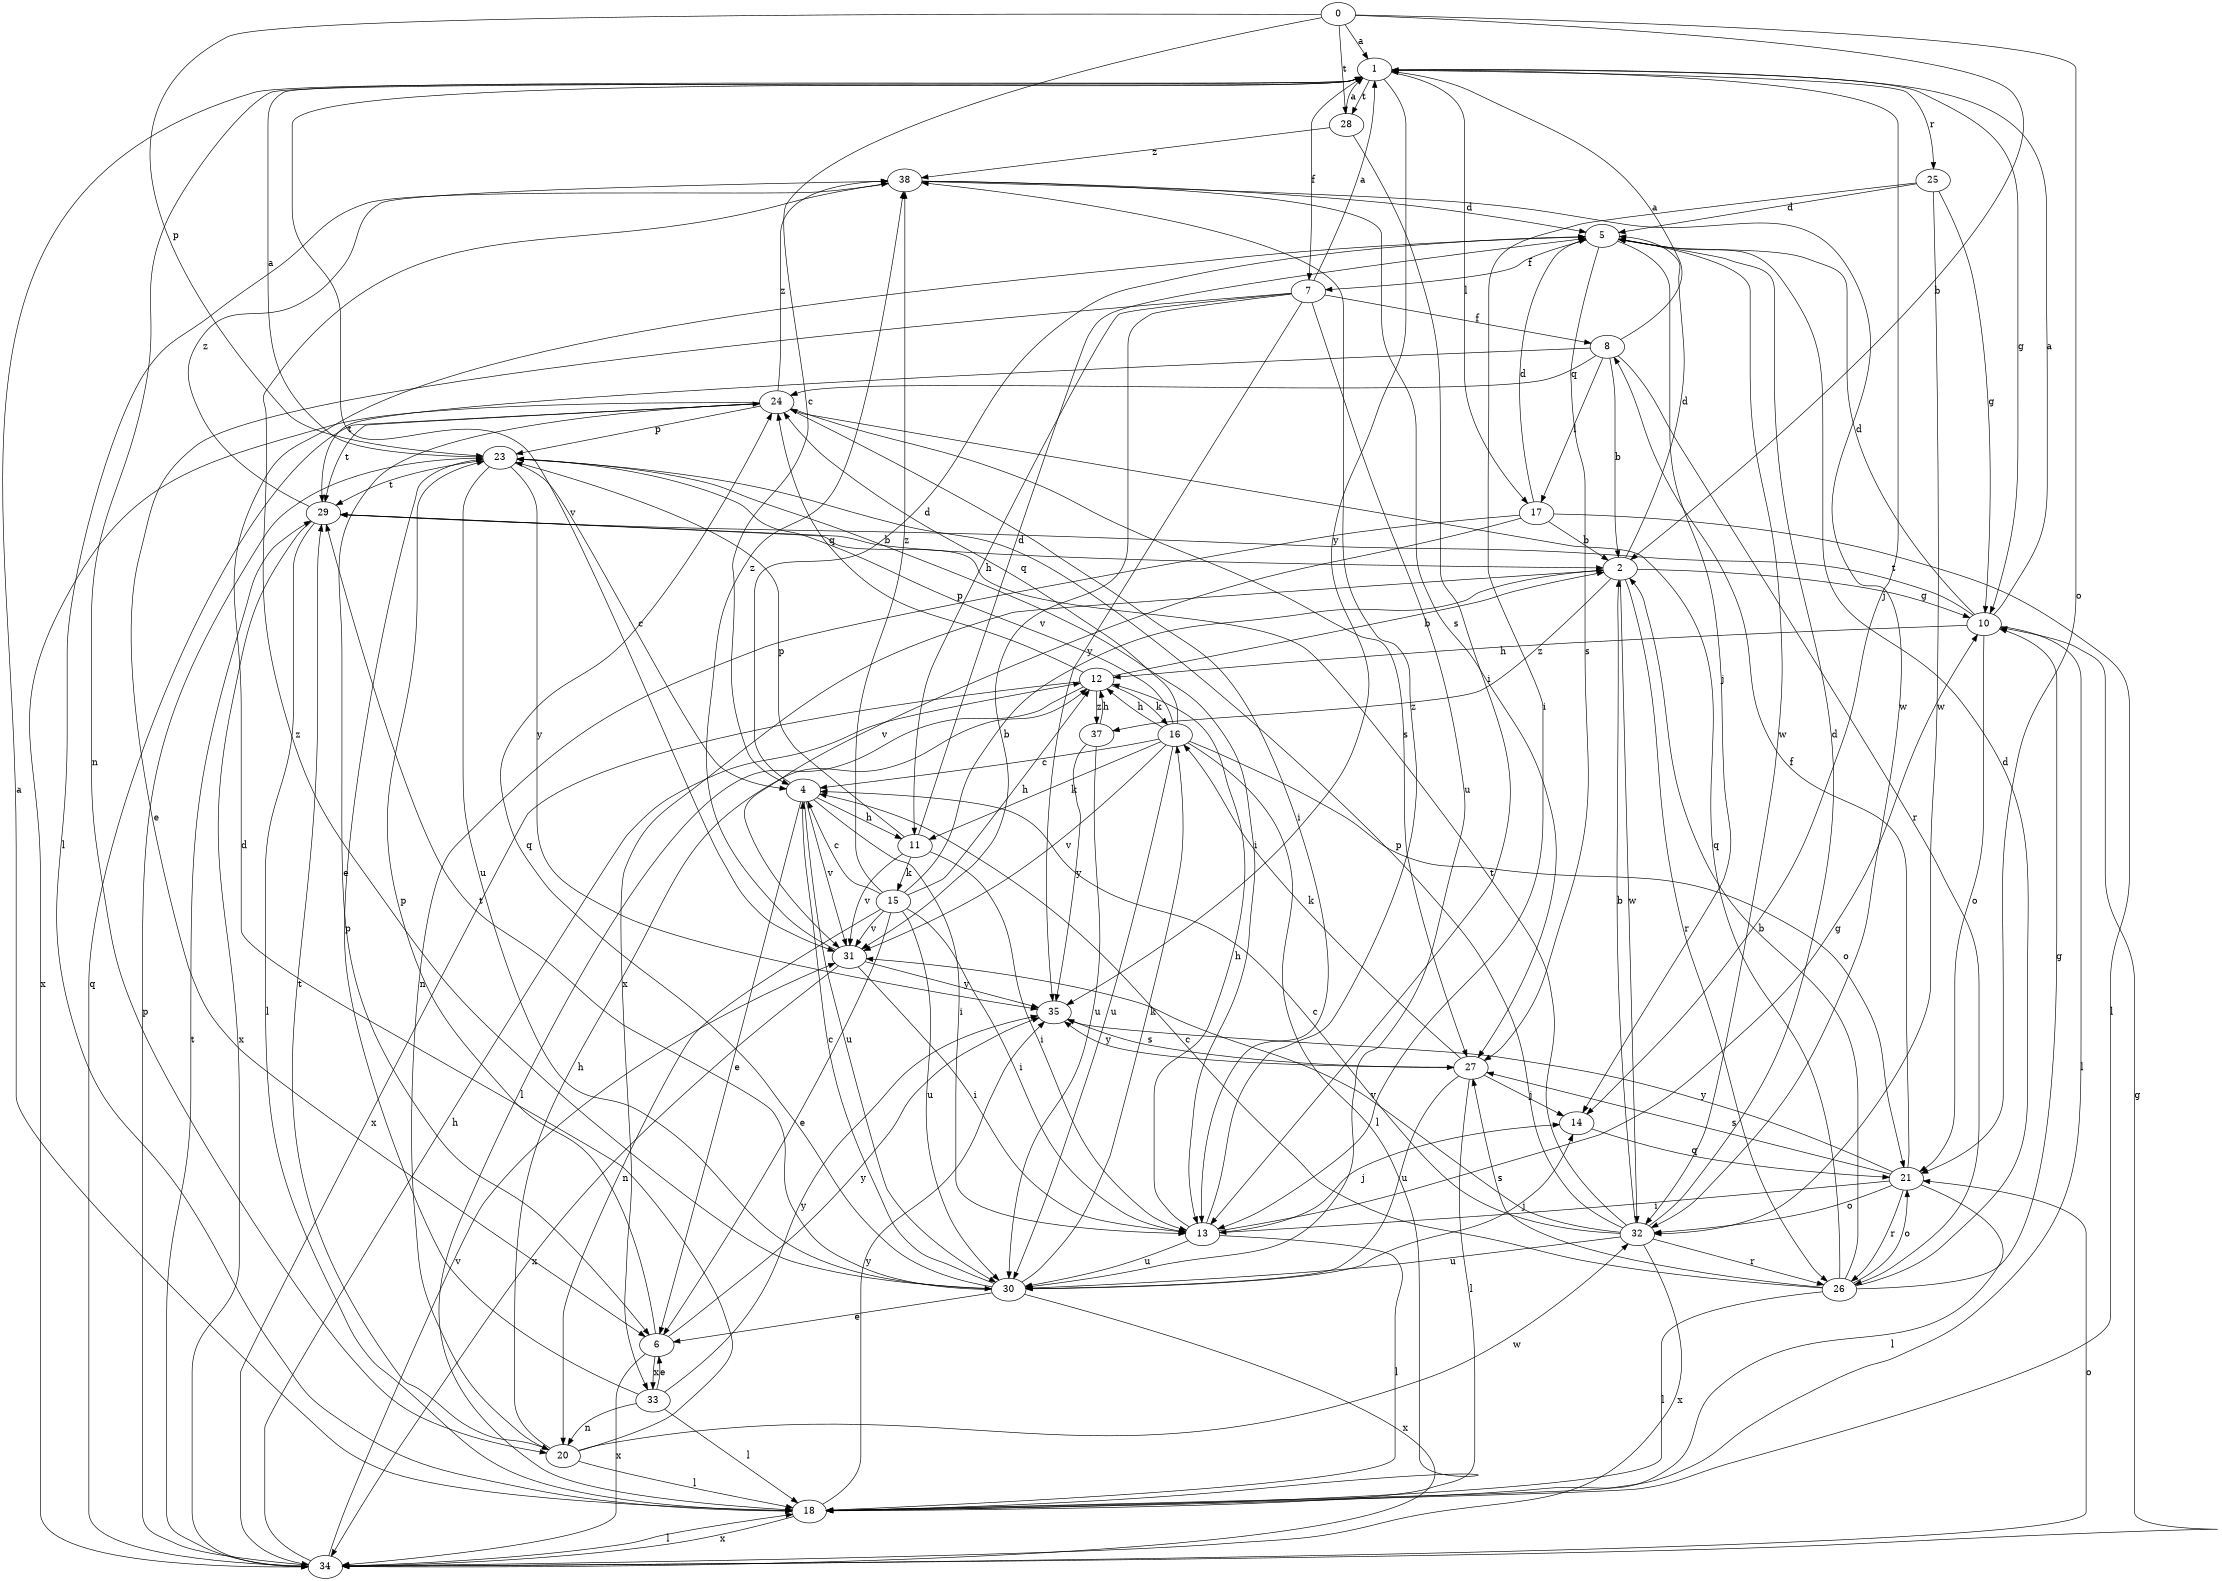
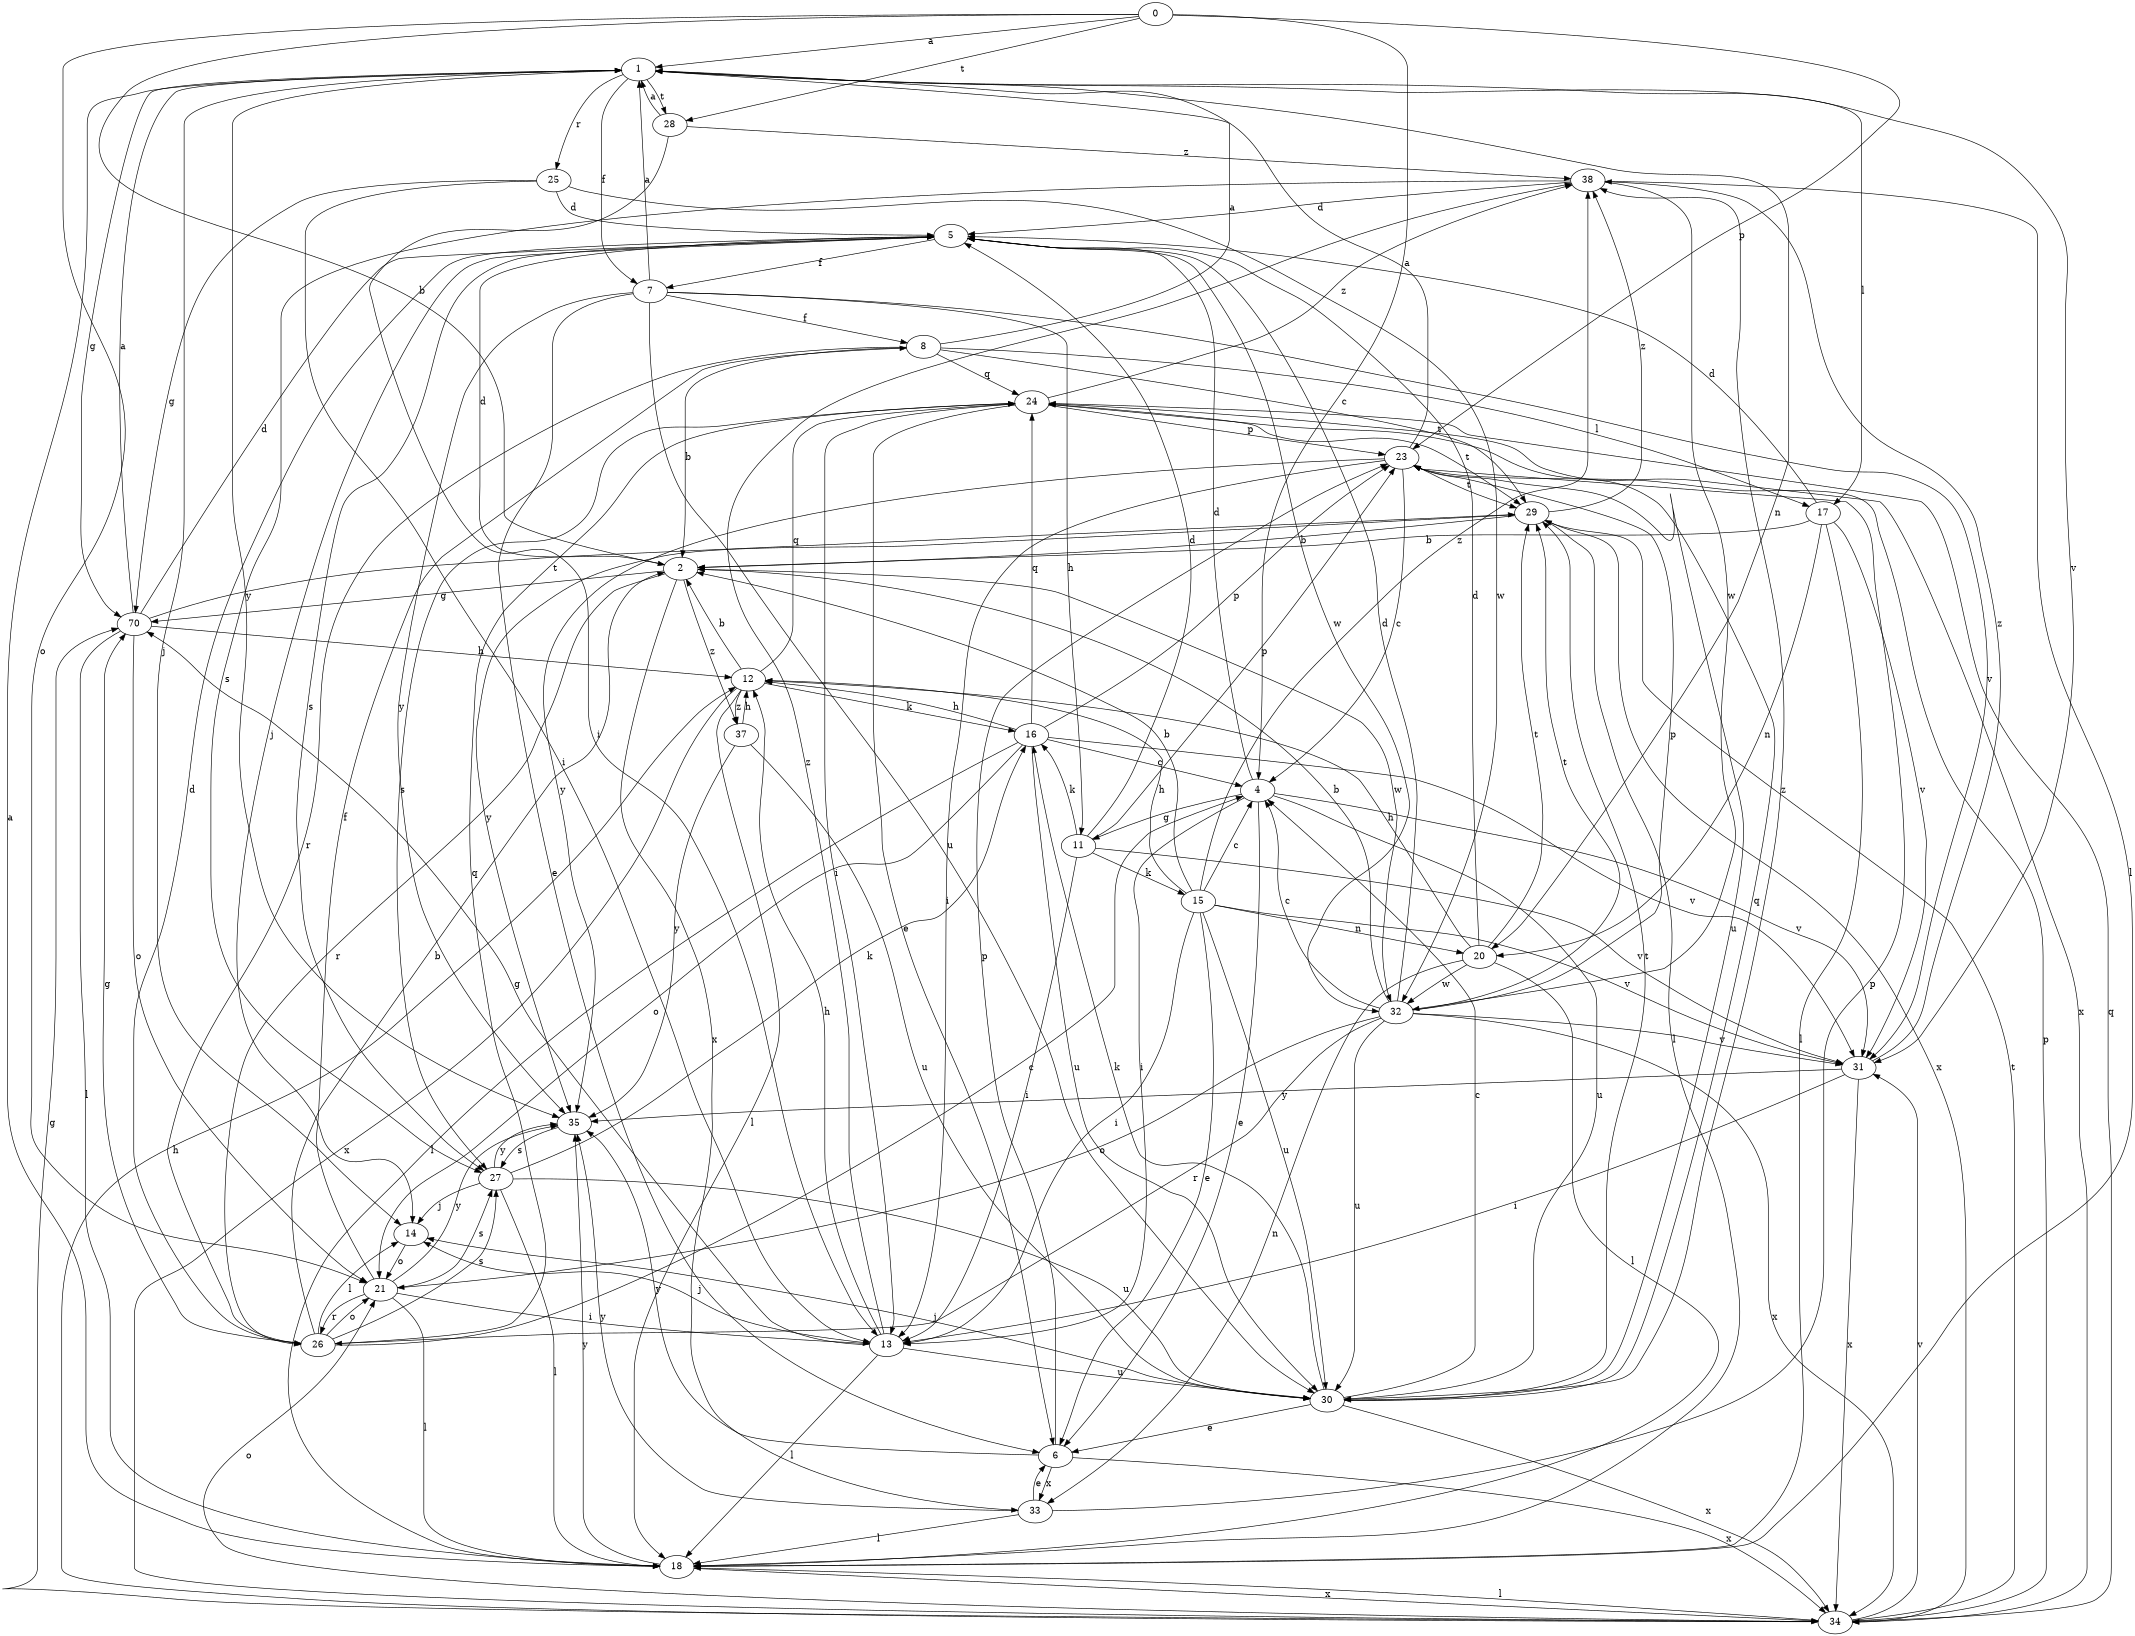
edge "29" -> "35": added, label "y"
node "10": label "10" -> "70"
edge "16" -> "11": reversed
edge "4" -> "11": label "h" -> "g"
edge "14" -> "21": label "q" -> "o"
edge "21" -> "32": reversed
edge "33" -> "20": reversed
edge "26" -> "18": now "26" -> "14"
